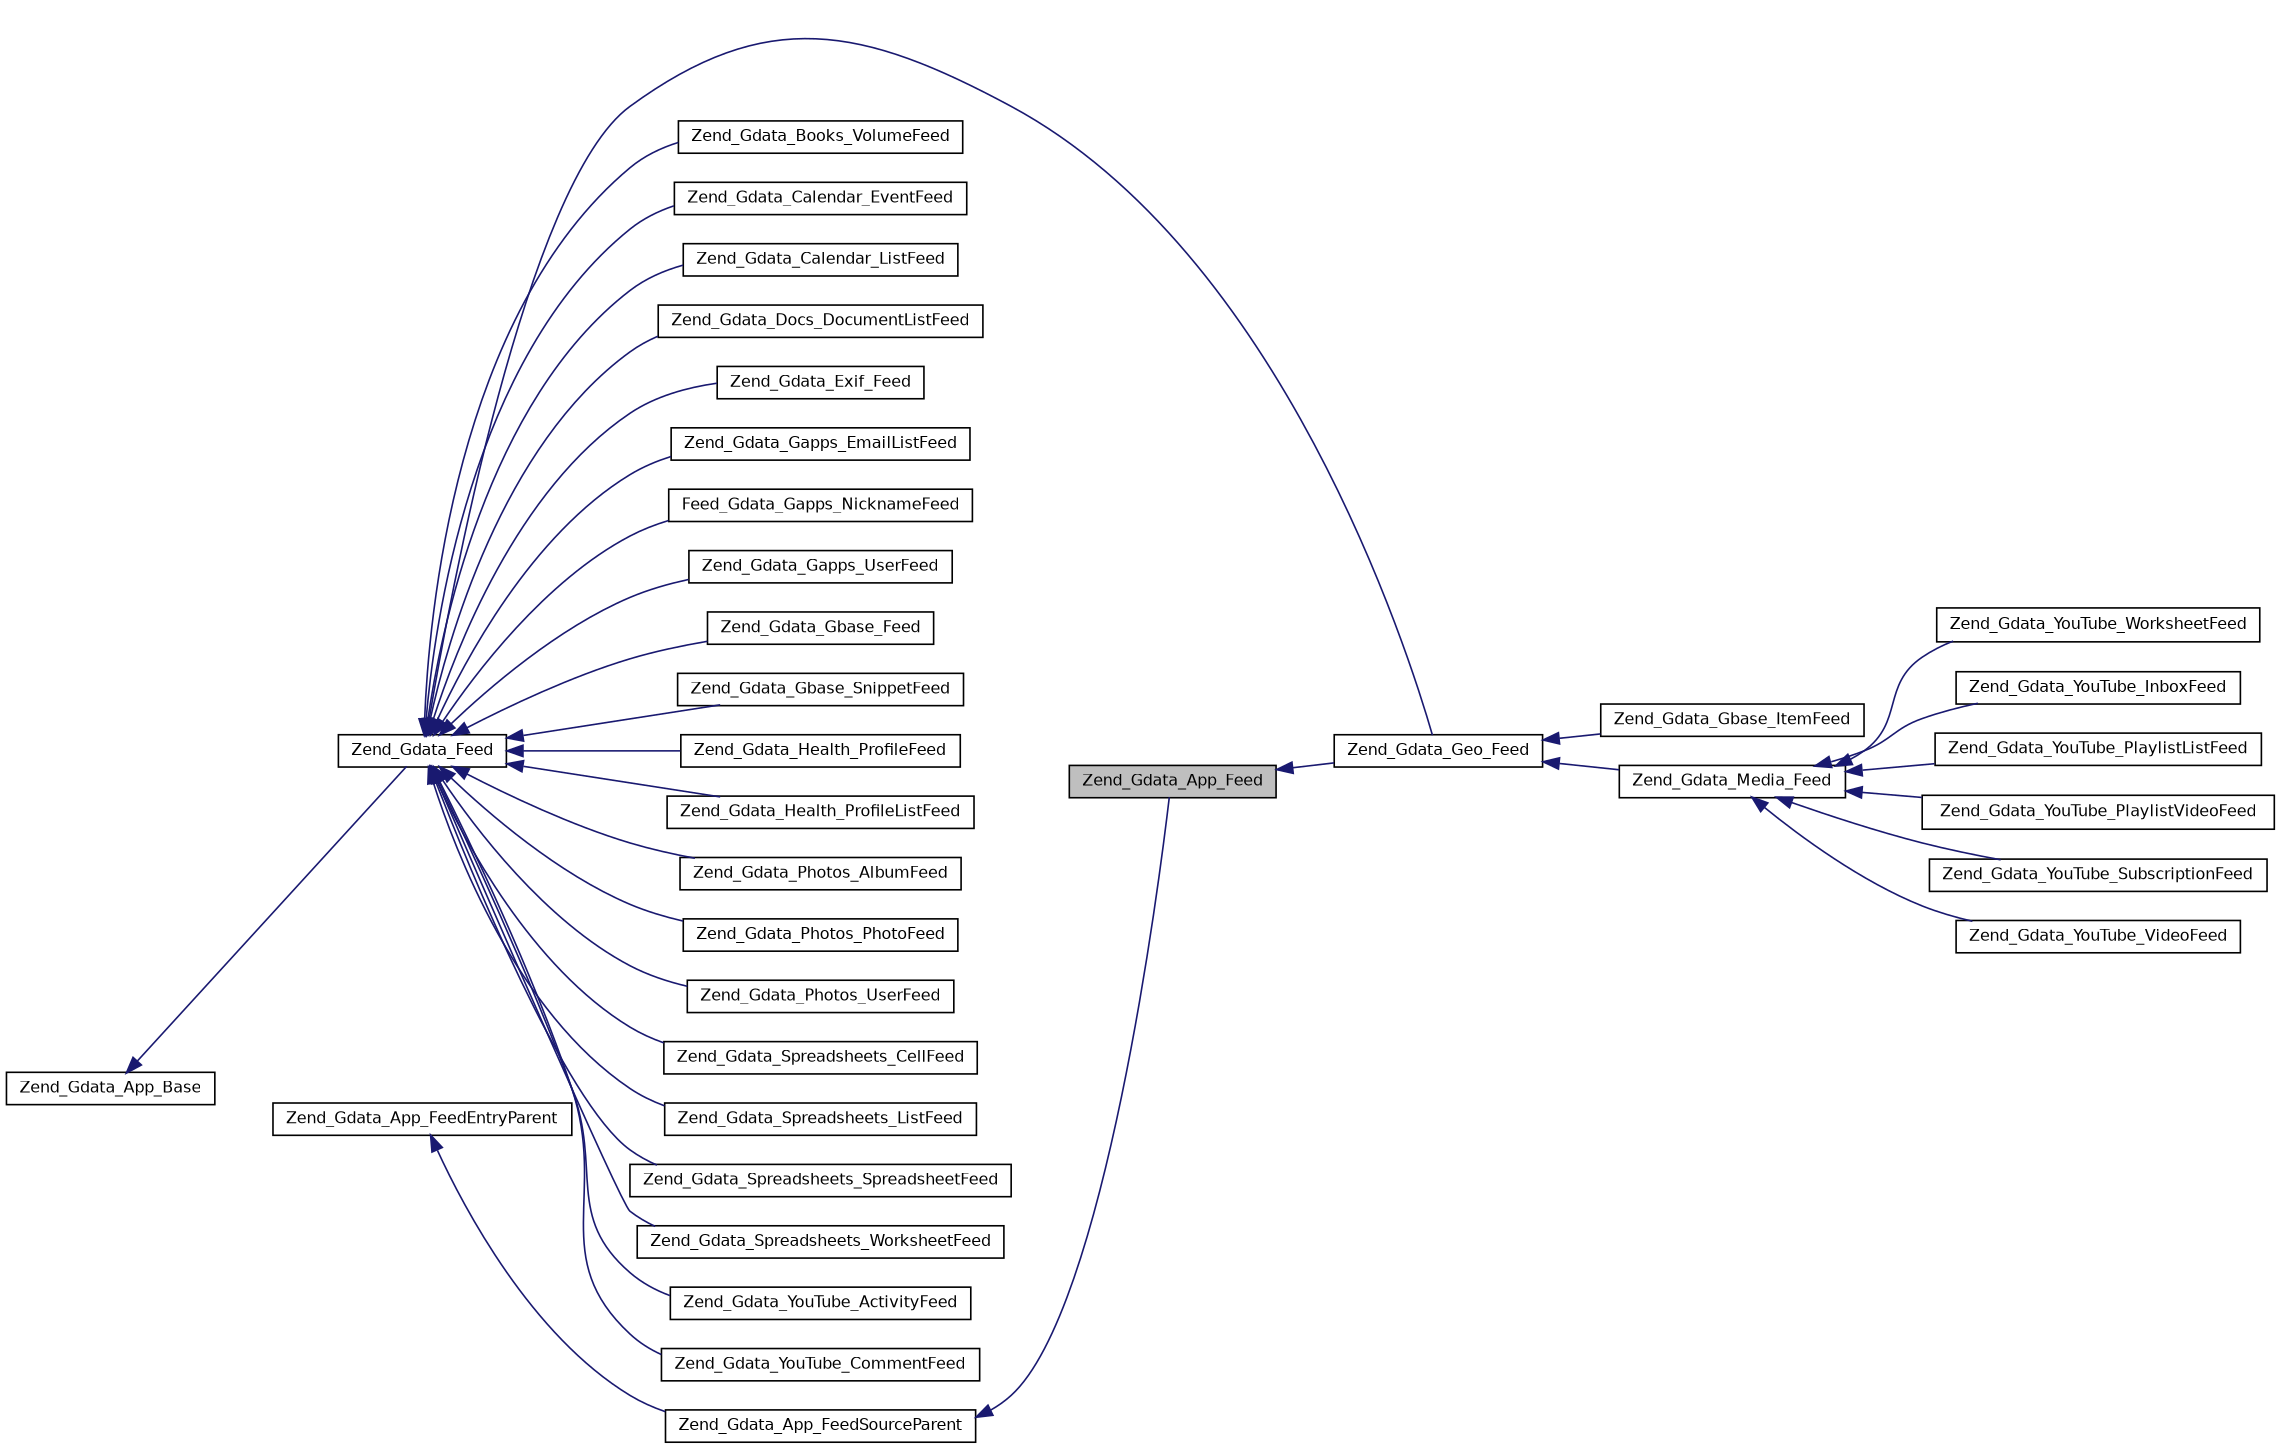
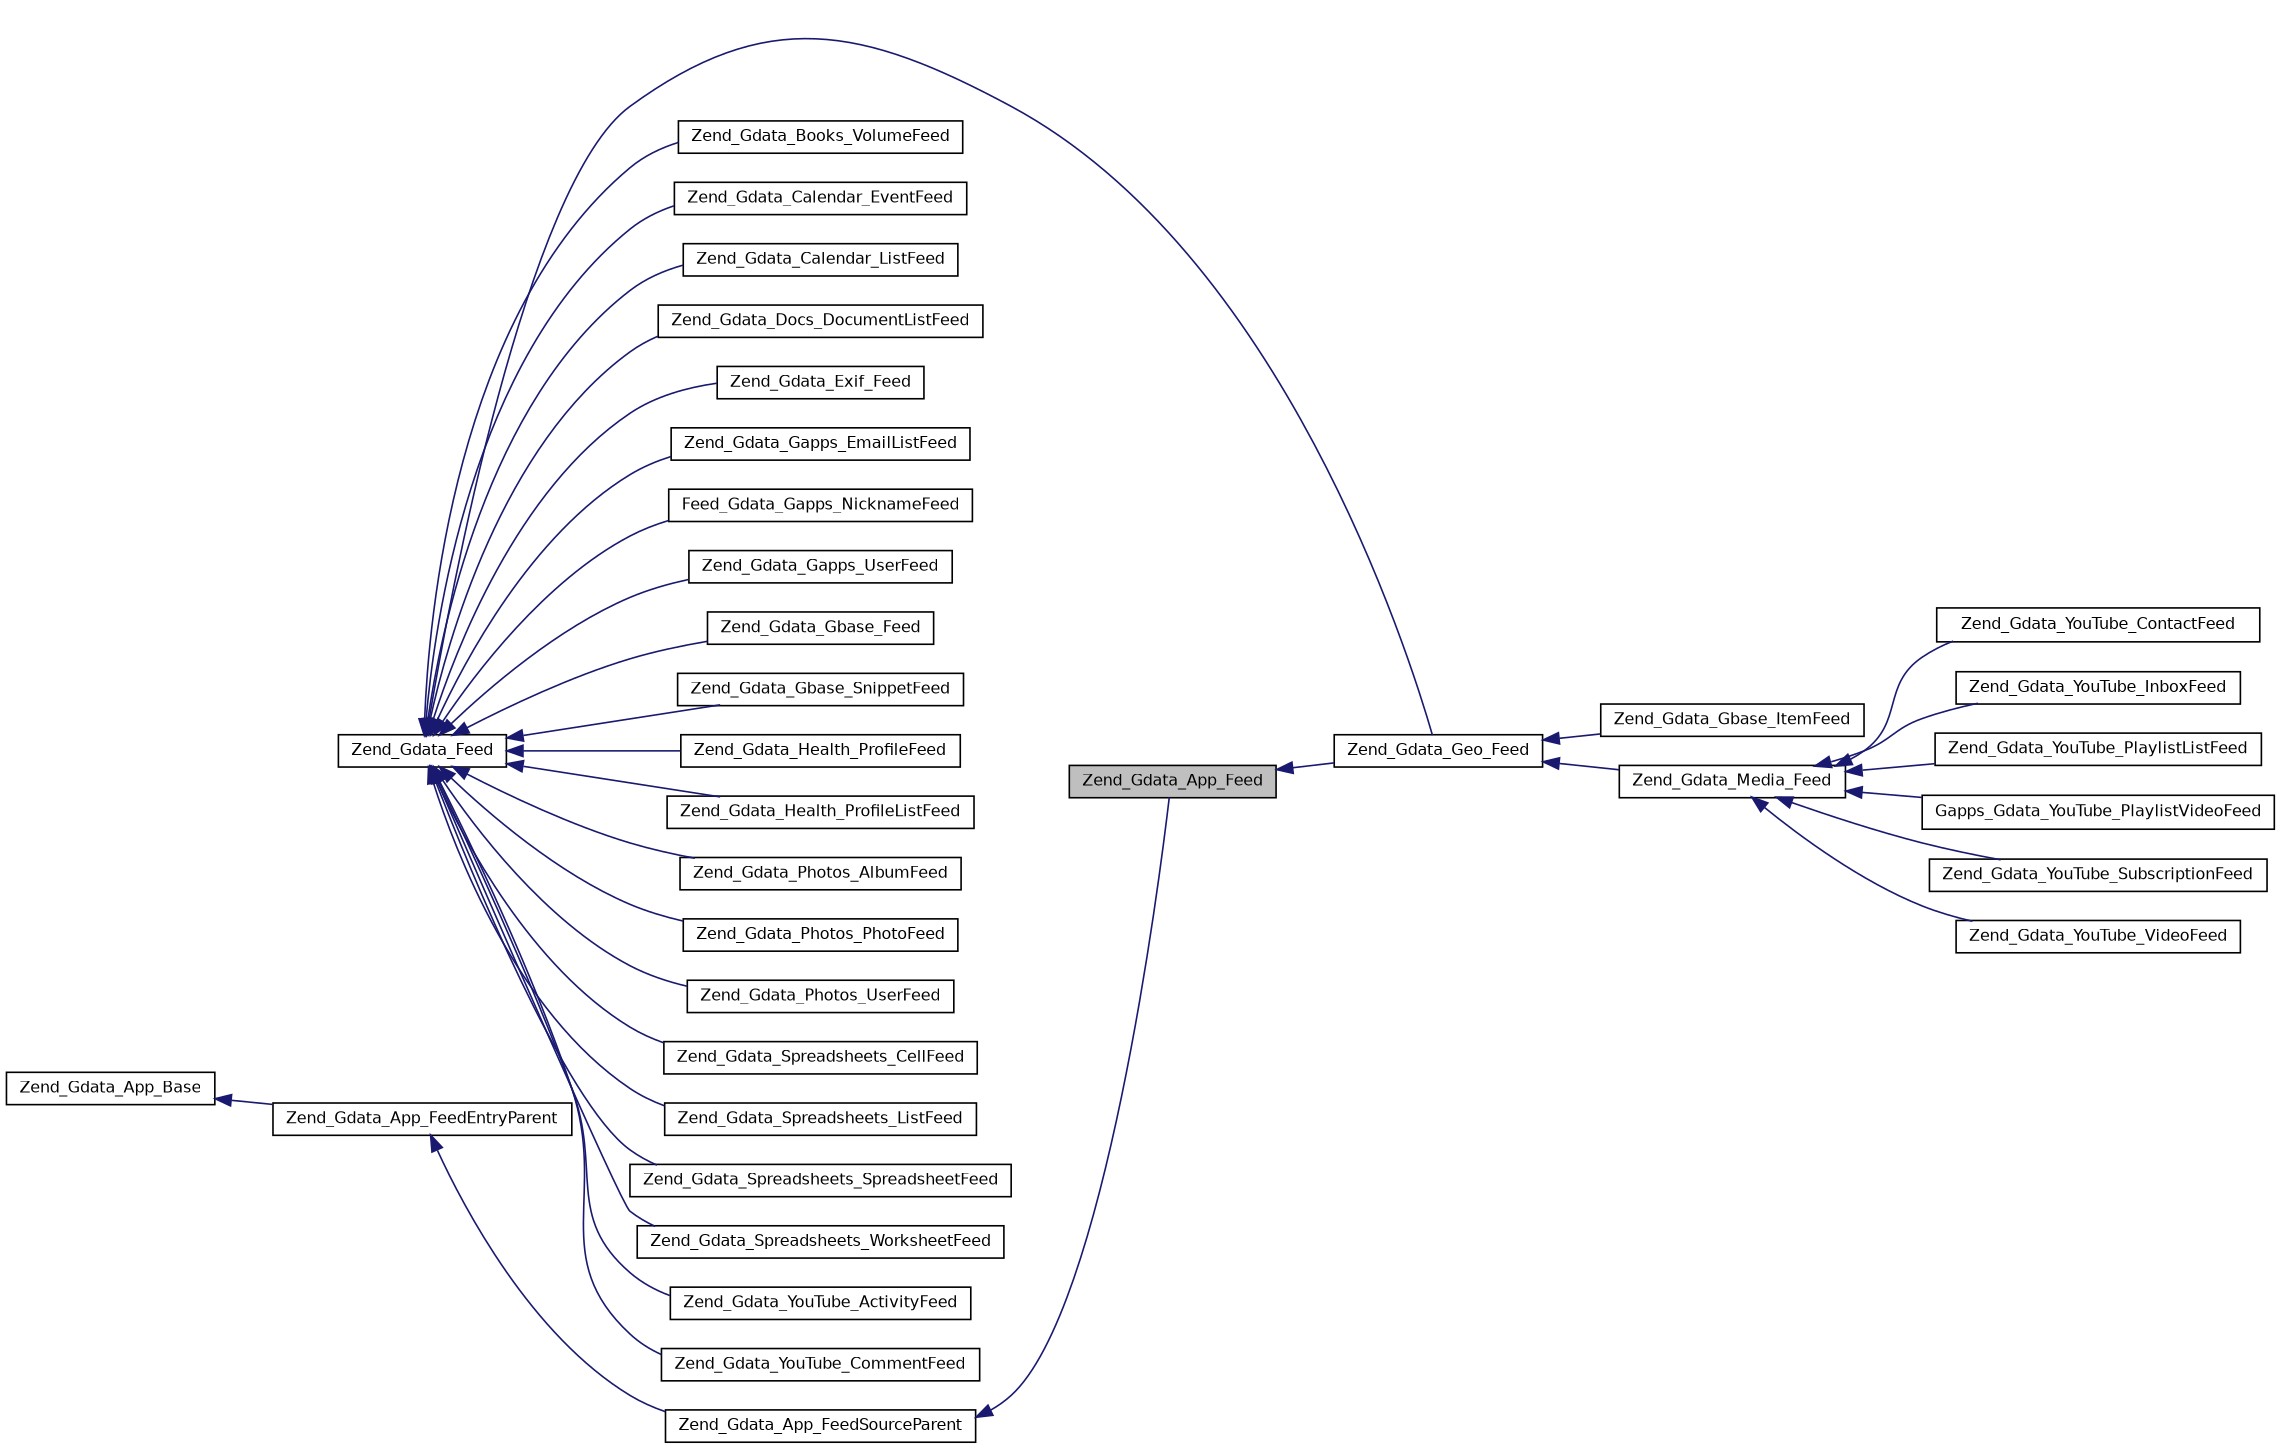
node "Zend_Gdata_YouTube_WorksheetFeed": label "Zend_Gdata_YouTube_WorksheetFeed" -> "Zend_Gdata_YouTube_ContactFeed"
node "Zend_Gdata_YouTube_PlaylistVideoFeed": label "Zend_Gdata_YouTube_PlaylistVideoFeed" -> "Gapps_Gdata_YouTube_PlaylistVideoFeed"
edge "Zend_Gdata_Feed" -> "Zend_Gdata_App_Base": now "Zend_Gdata_App_FeedEntryParent" -> "Zend_Gdata_App_Base"
